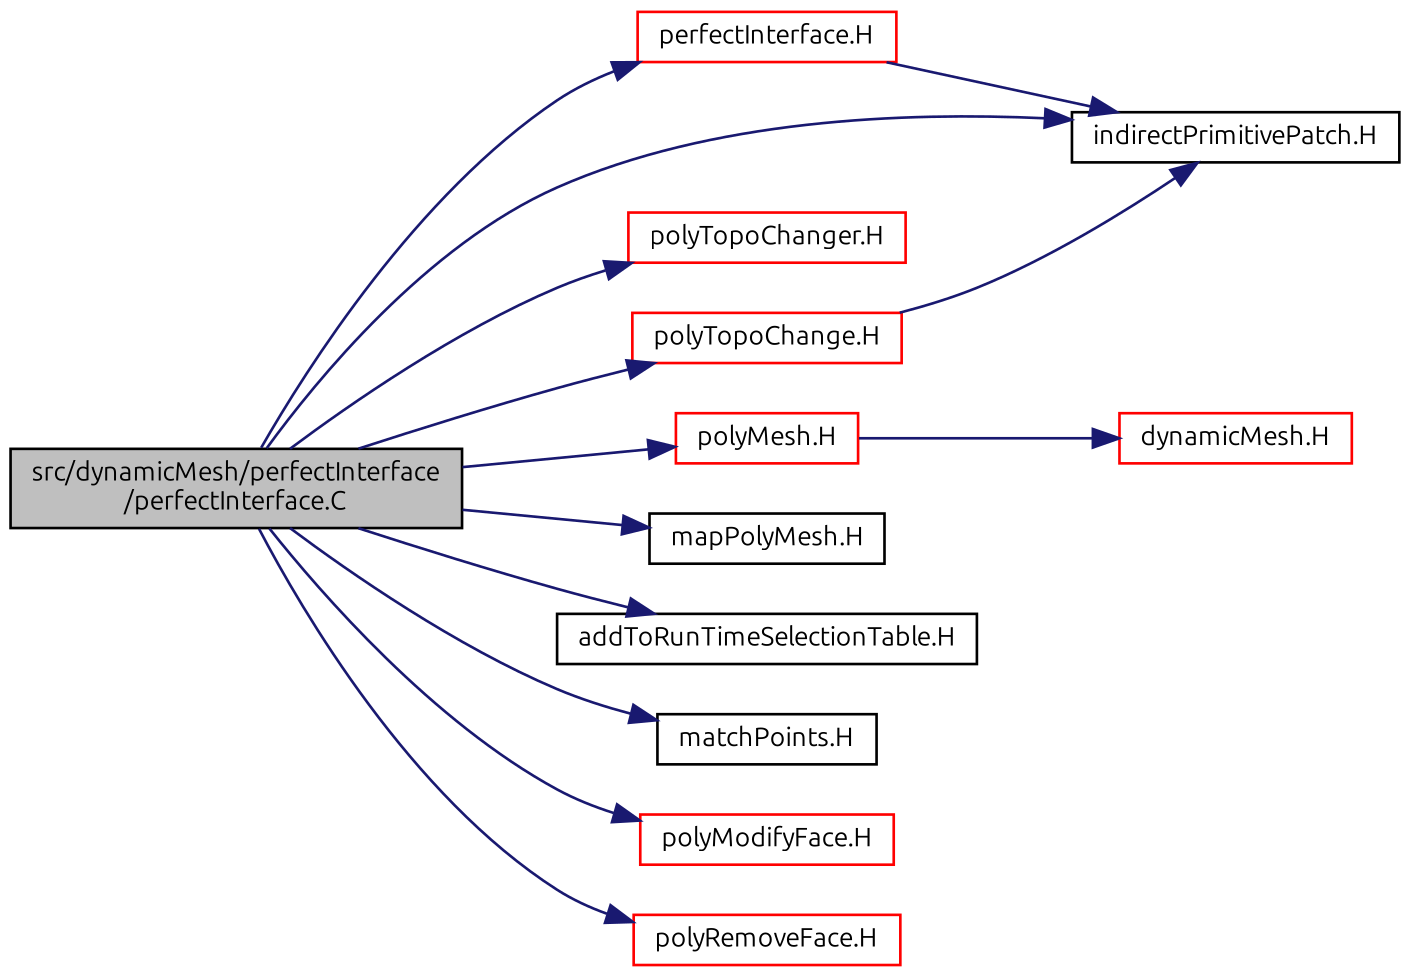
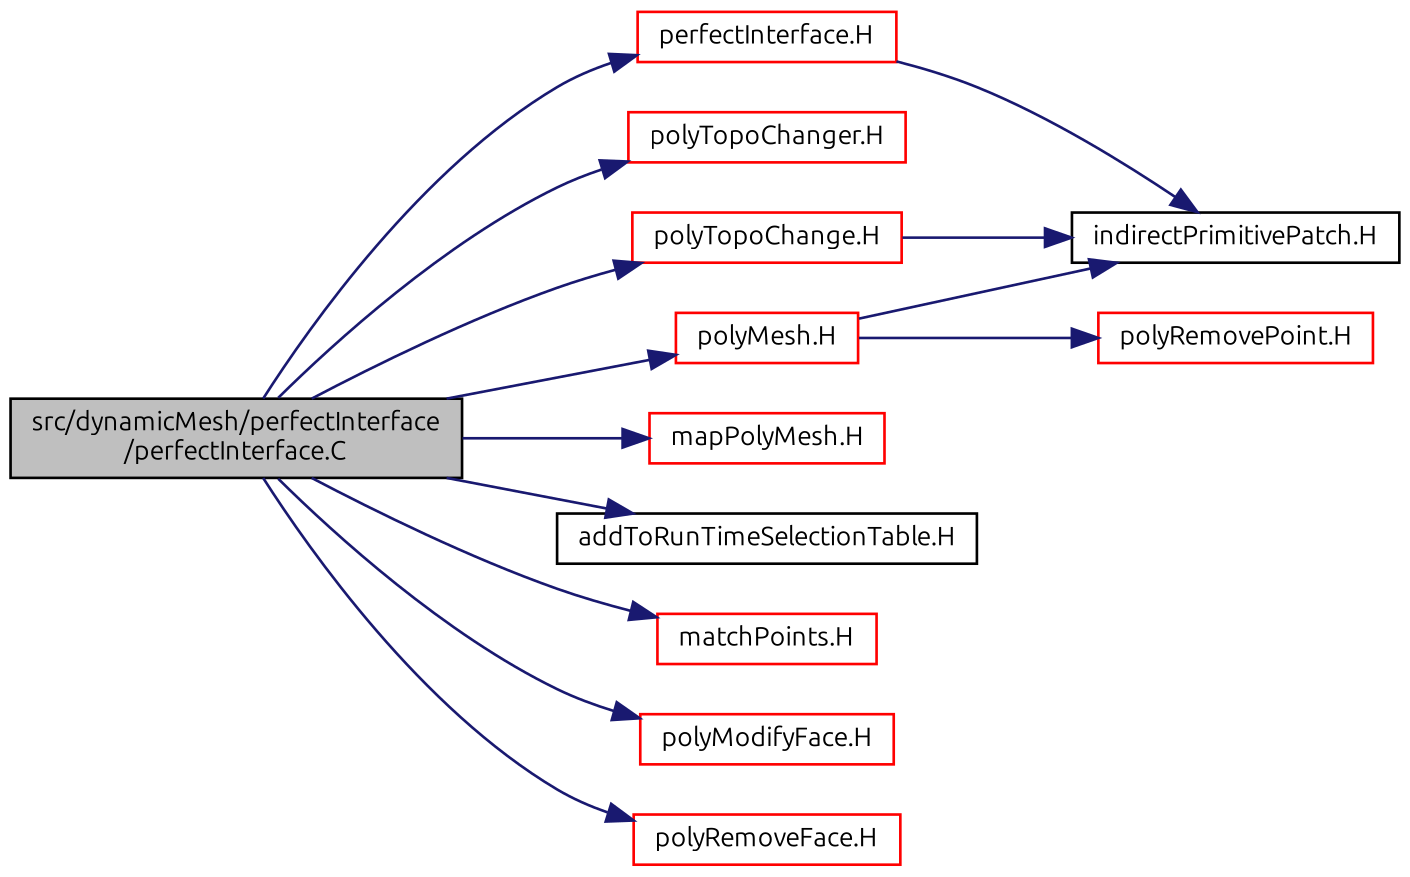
edge "src/dynamicMesh/perfectInterface /perfectInterface.C" -> "indirectPrimitivePatch.H": now "polyMesh.H" -> "indirectPrimitivePatch.H"
node "dynamicMesh.H": label "dynamicMesh.H" -> "polyRemovePoint.H"
node "mapPolyMesh.H": color black -> red
node "matchPoints.H": color black -> red
